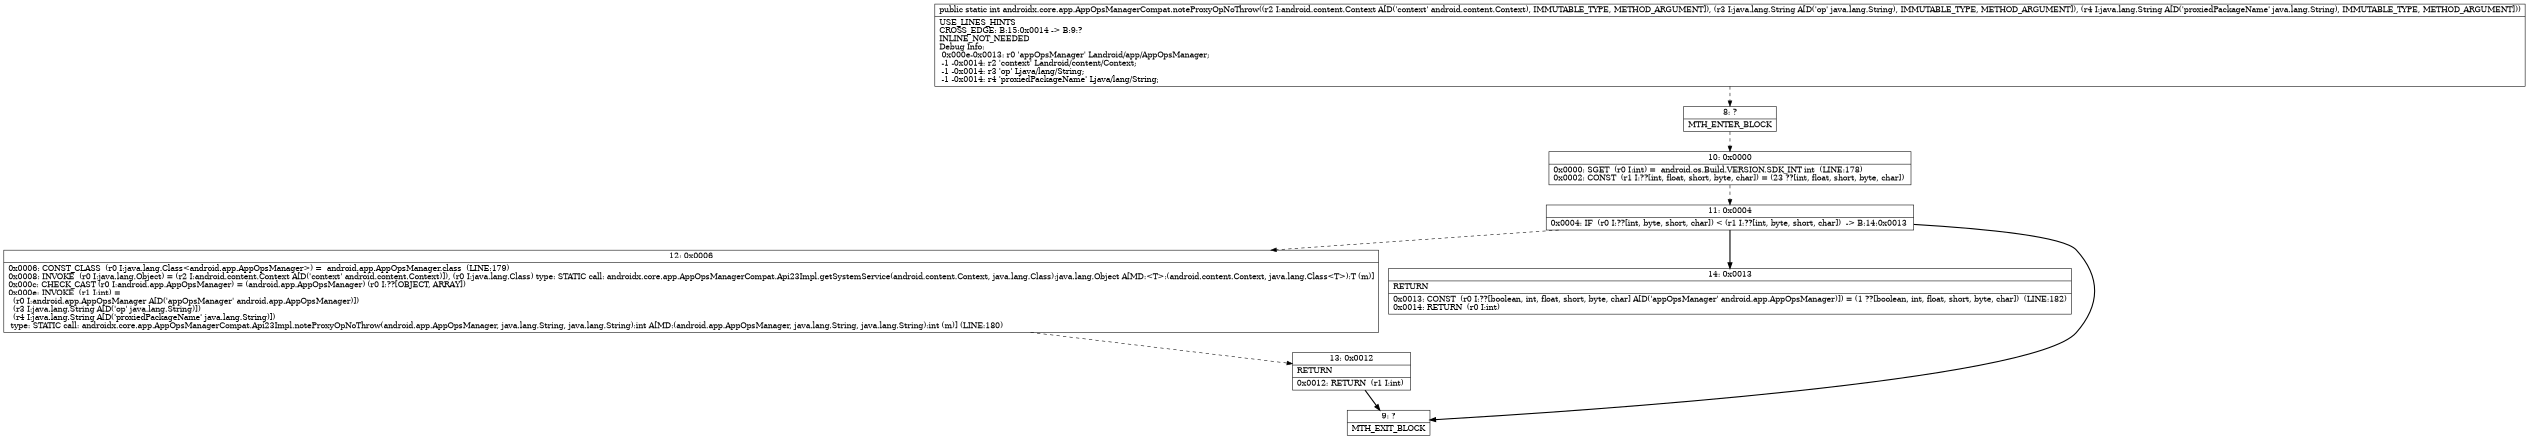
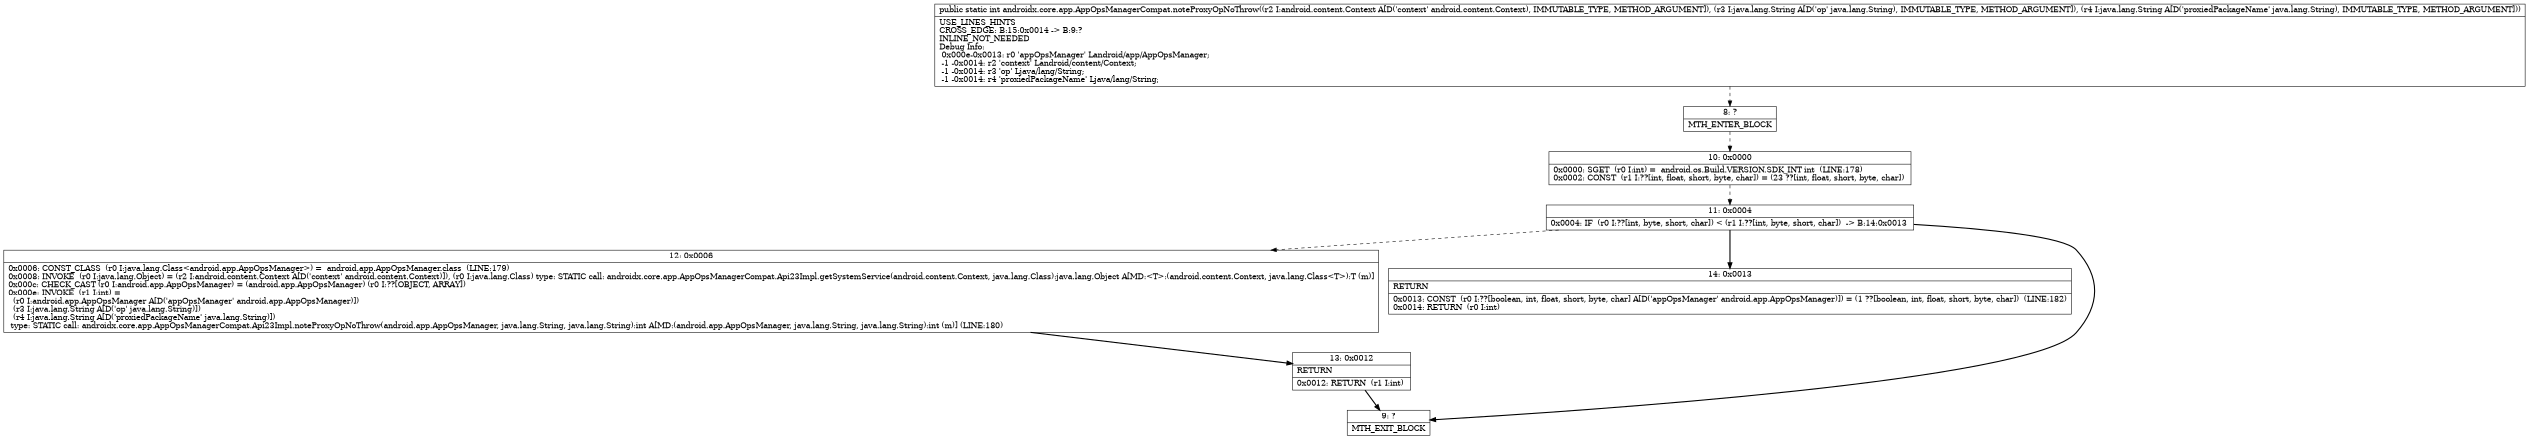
edge "12: 0x0006" -> "13: 0x0012": style dashed -> bold
